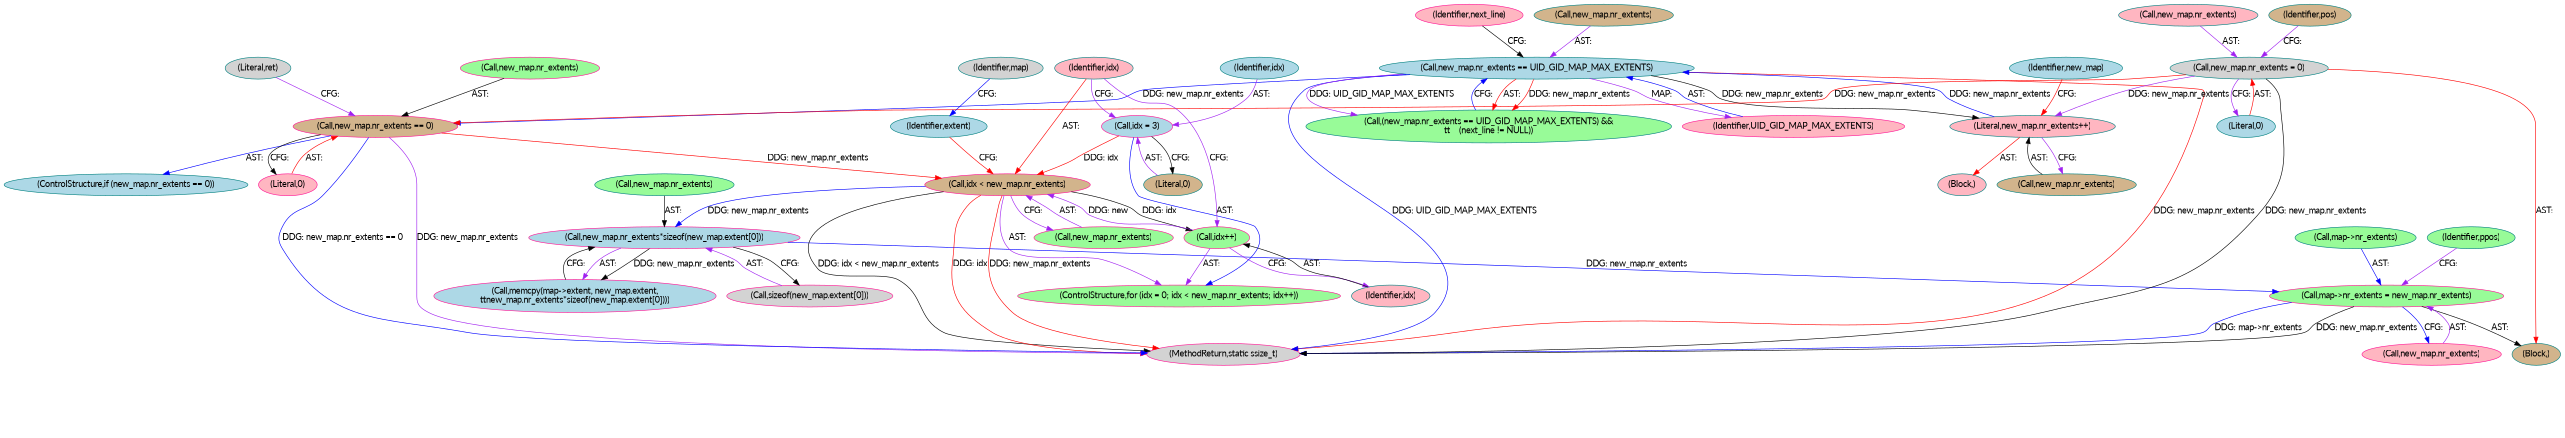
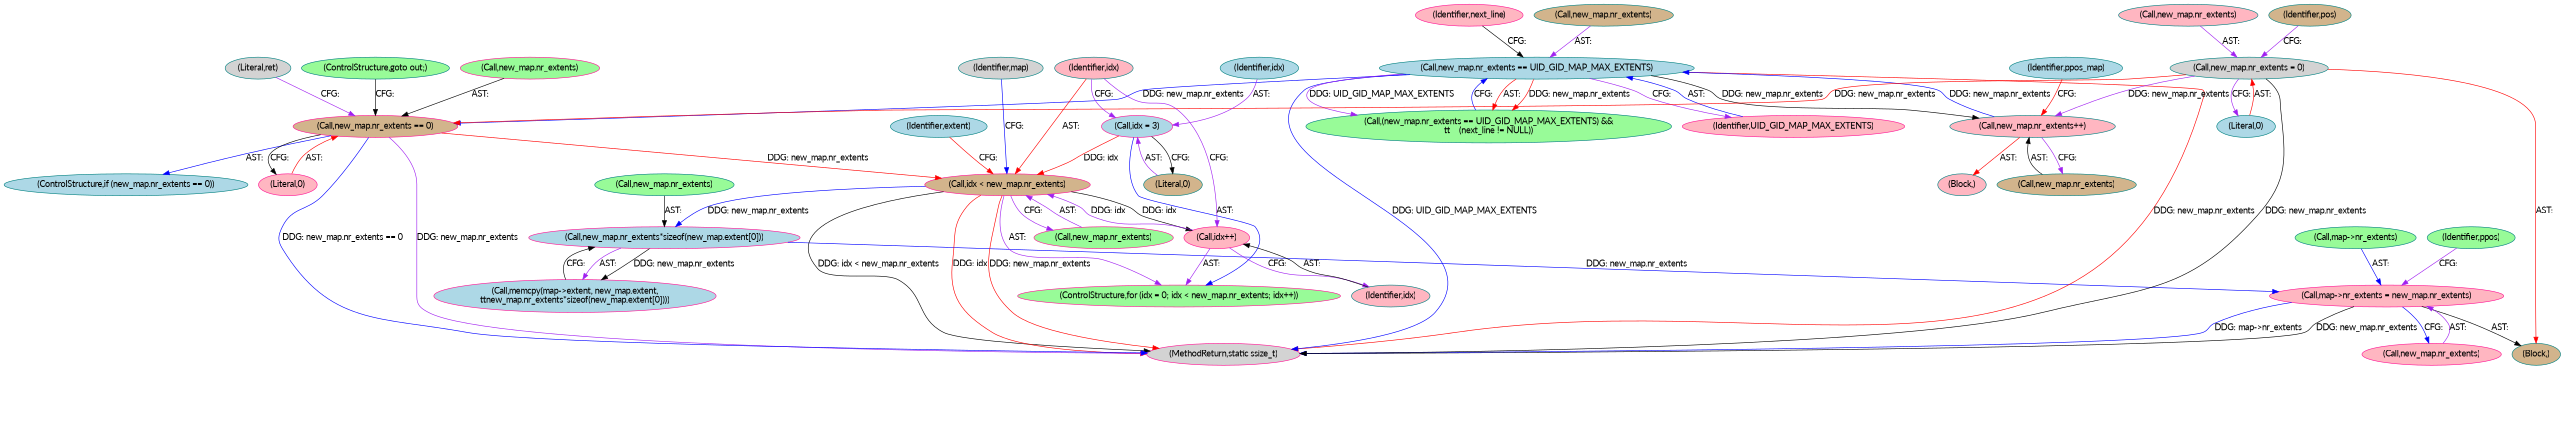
node "(ControlStructure,goto out;)": added
node "(Identifier,new_map)": label "(Identifier,new_map)" -> "(Identifier,ppos_map)"
edge "(Identifier,map)" -> "(Identifier,extent)": now "(Identifier,map)" -> "(Call,idx < new_map.nr_extents)"
edge "(Call,new_map.nr_extents == UID_GID_MAP_MAX_EXTENTS)" -> "(Identifier,UID_GID_MAP_MAX_EXTENTS)": label "MAP: " -> "CFG: "
node "(Literal,new_map.nr_extents++)": label "(Literal,new_map.nr_extents++)" -> "(Call,new_map.nr_extents++)"
edge "(Call,idx++)" -> "(Call,idx < new_map.nr_extents)": label "DDG: new" -> "DDG: idx"
node "(Call,idx++)": fillcolor palegreen -> lightpink
node "(Call,sizeof(new_map.extent[0]))": removed
node "(Call,map->nr_extents = new_map.nr_extents)": fillcolor palegreen -> lightpink
